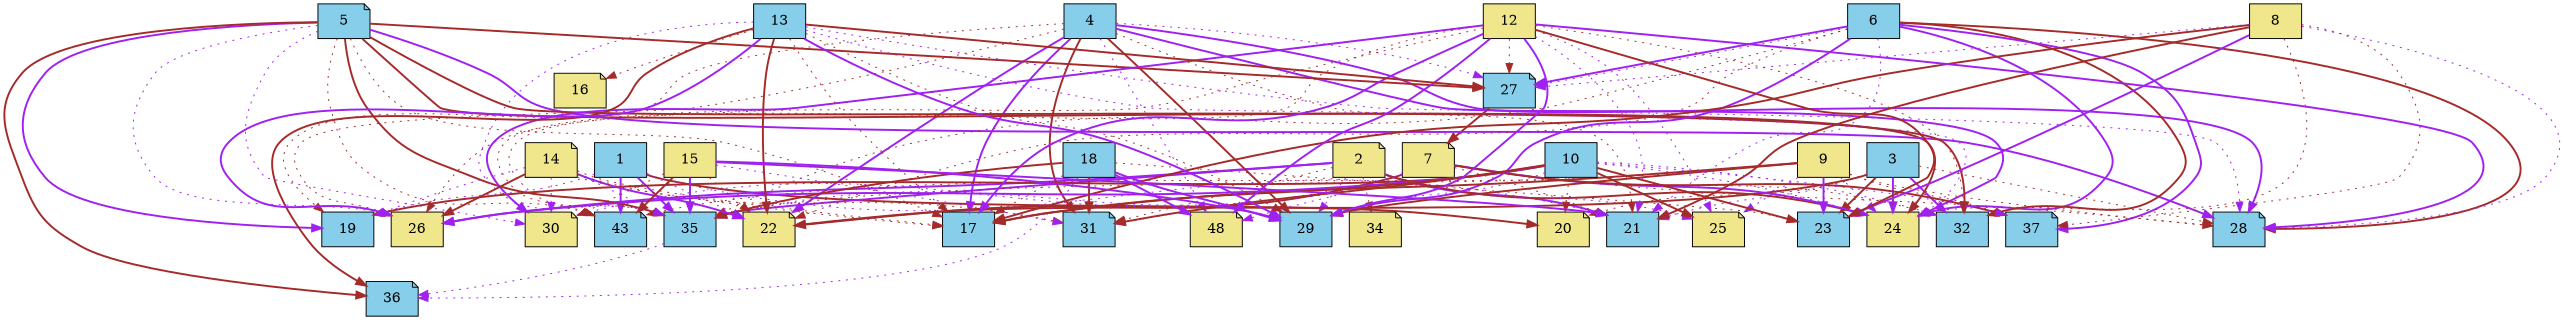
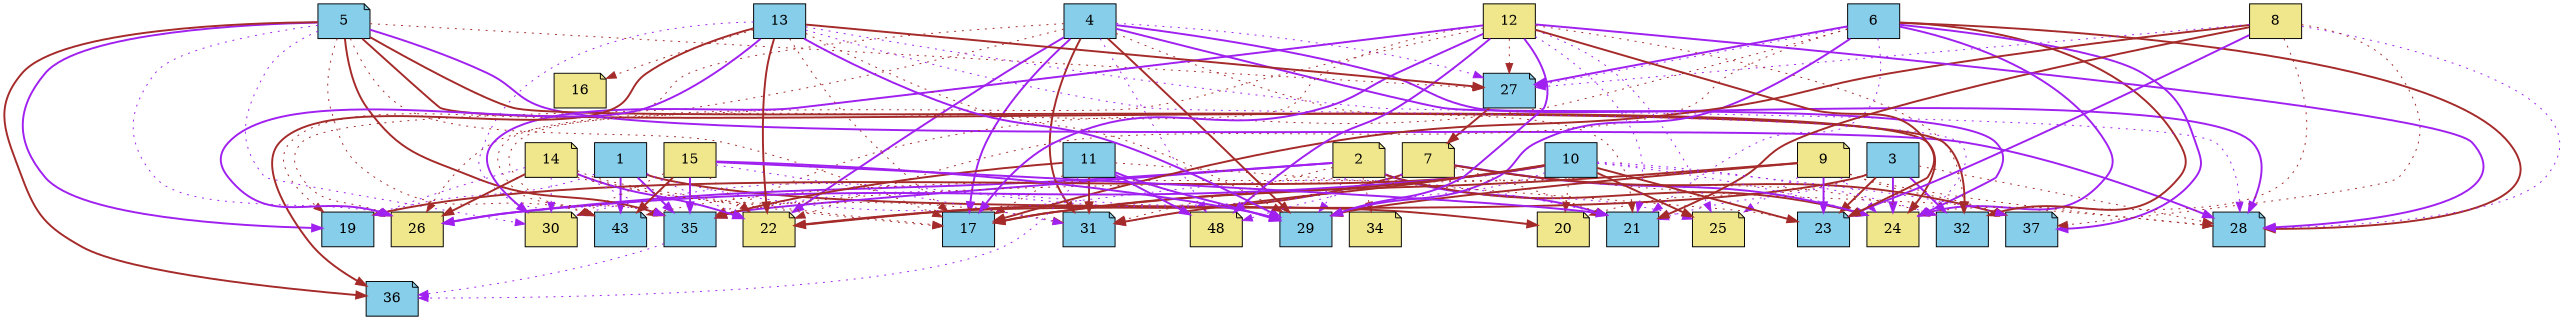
edge "5" -> "27": style bold -> dotted
node "18": label "18" -> "11"
node "9": shape box -> note
